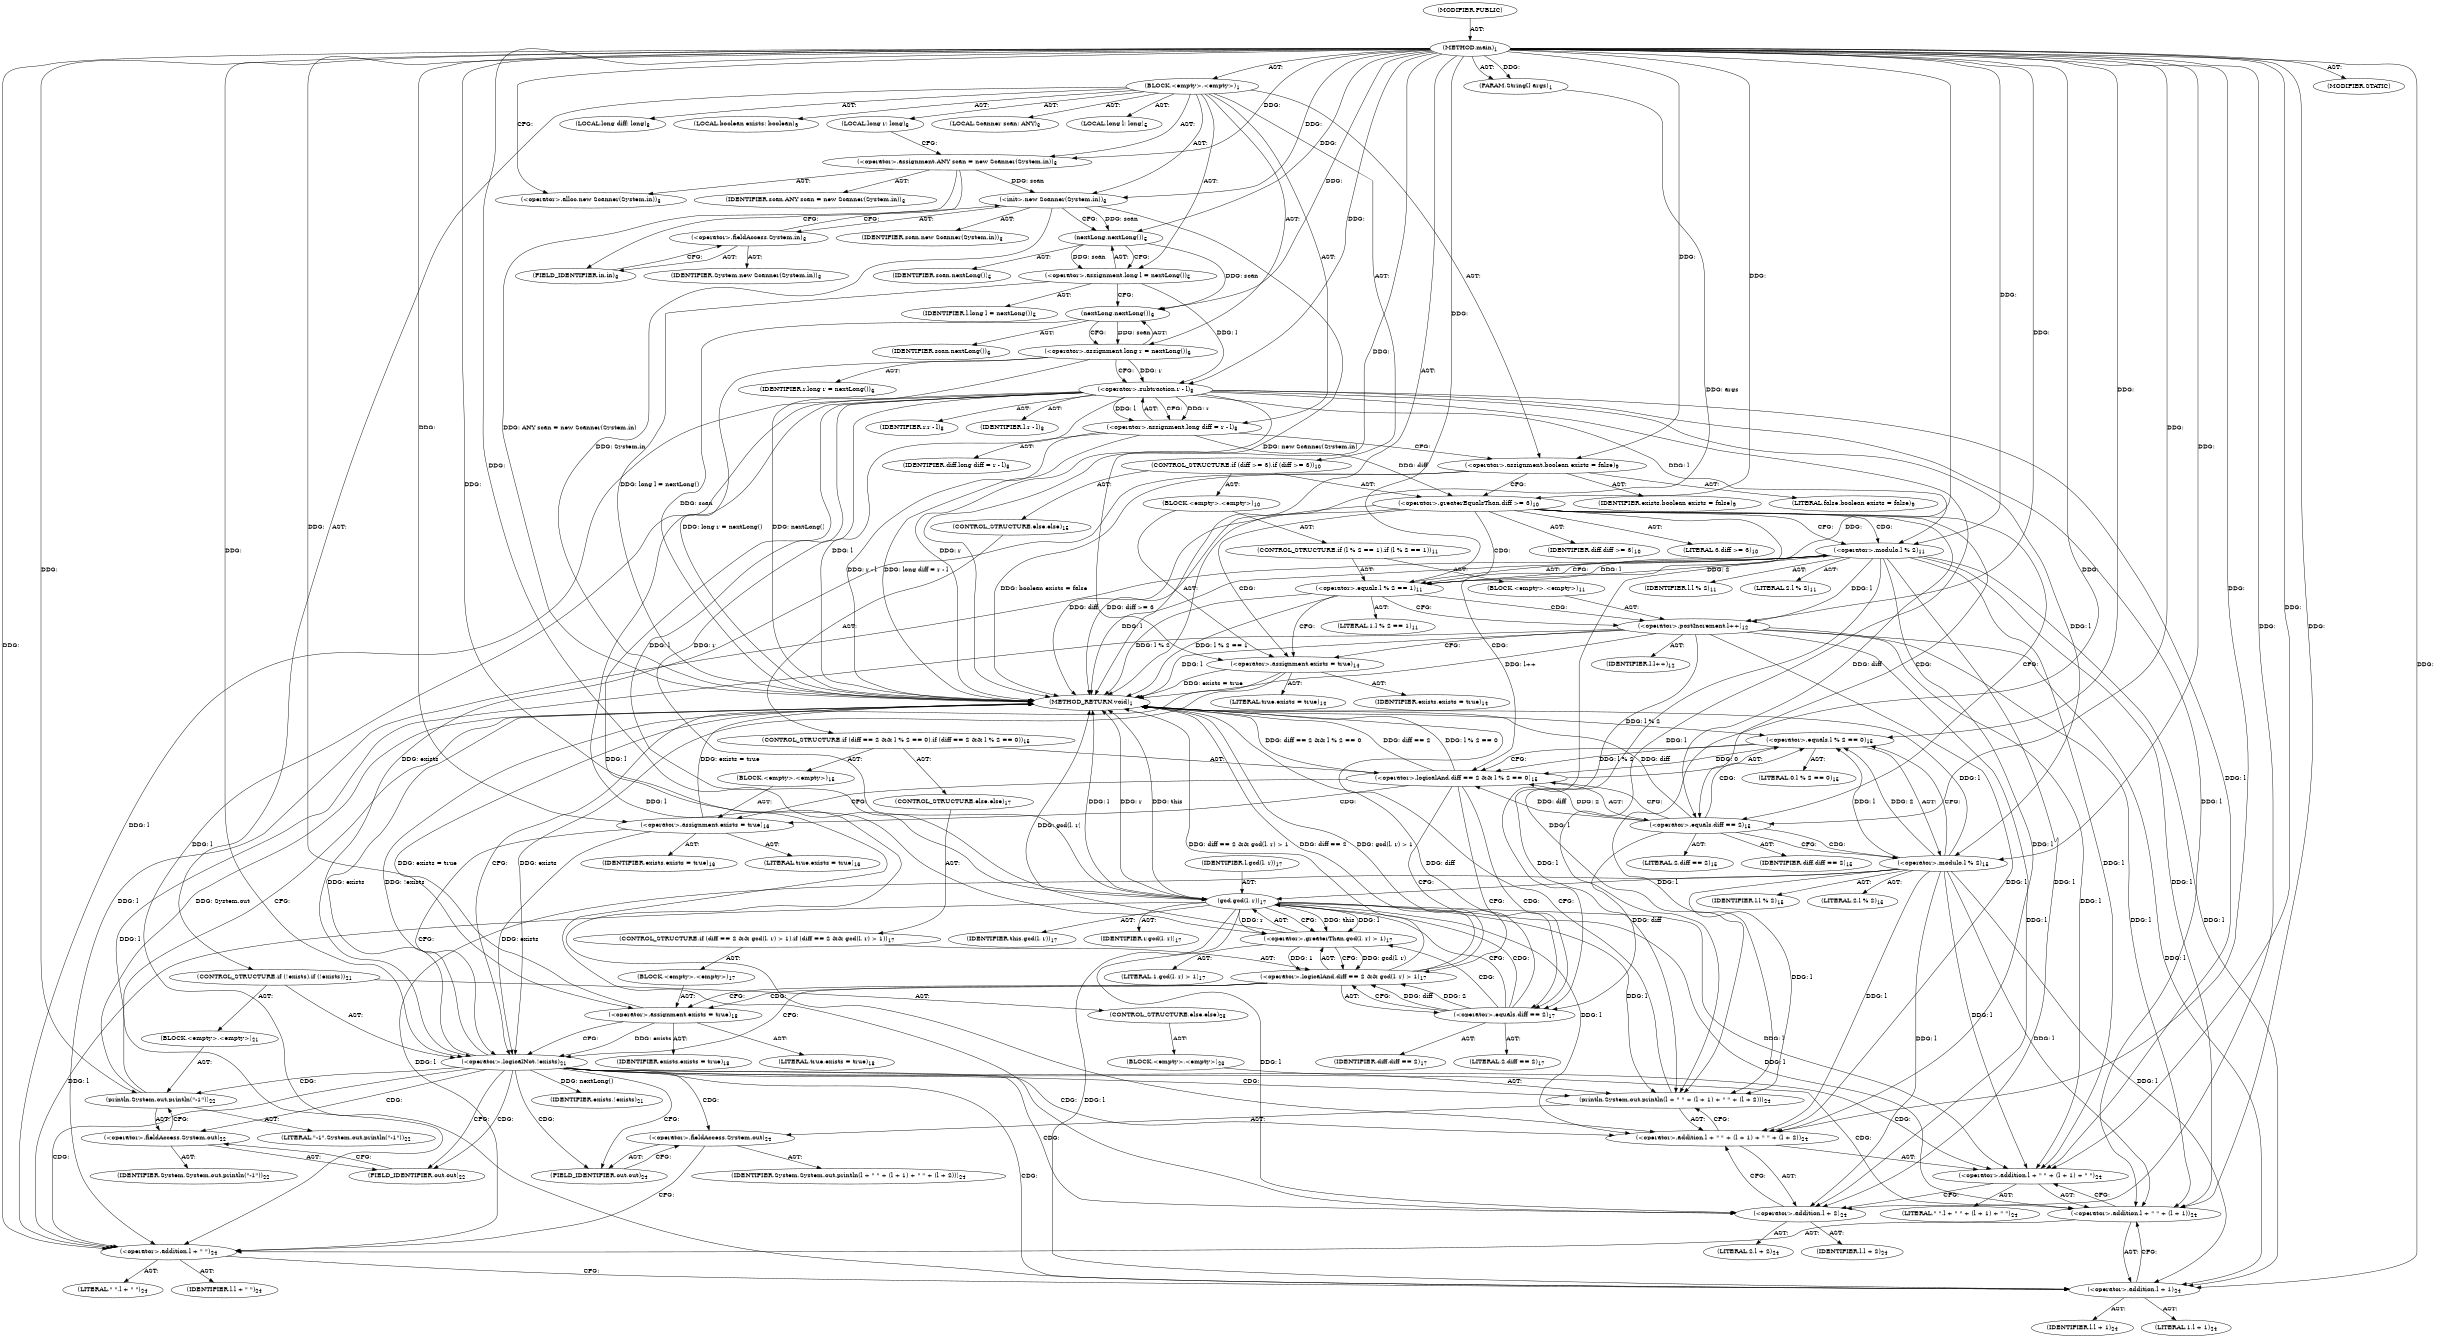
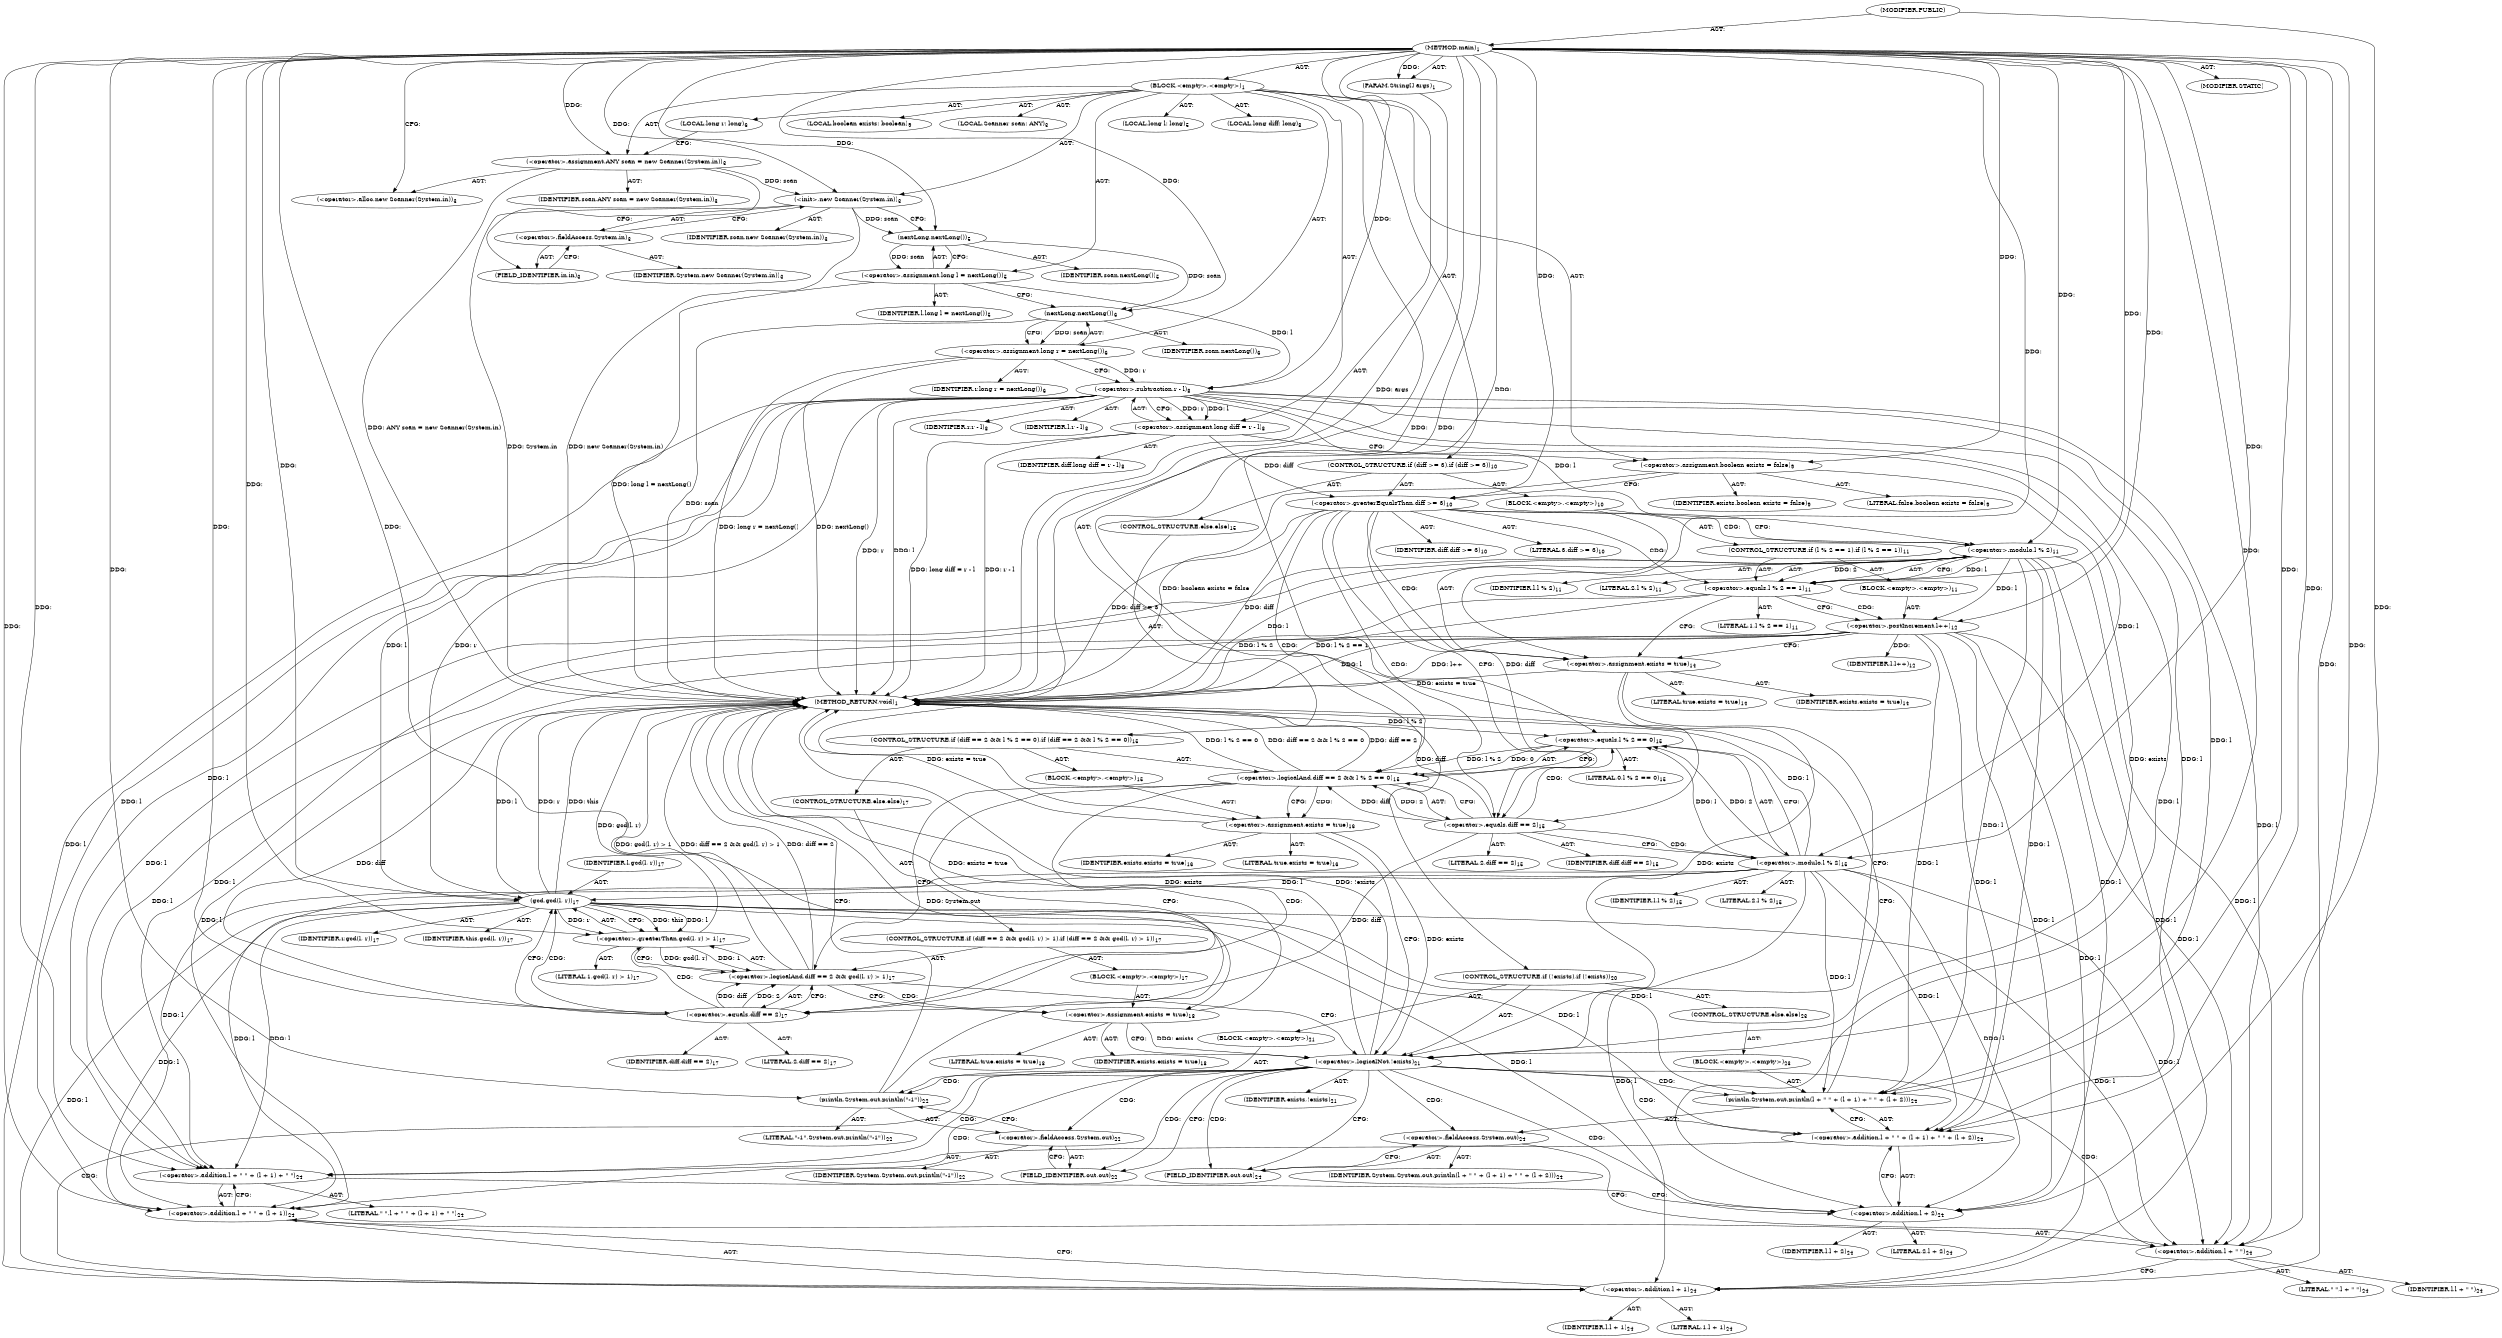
edge "(METHOD,main)" -> "(<operator>.addition,l + 2)": now "(MODIFIER,PUBLIC)" -> "(<operator>.addition,l + 2)"
edge "(<operator>.postIncrement,l++)" -> "(IDENTIFIER,l,l++)": label "AST: " -> "DDG: "
node "(CONTROL_STRUCTURE,if (!exists),if (!exists))": text "21" -> "20"
edge "(<operator>.logicalNot,!exists)" -> "(IDENTIFIER,exists,!exists)": label "DDG: nextLong()" -> "AST: "
